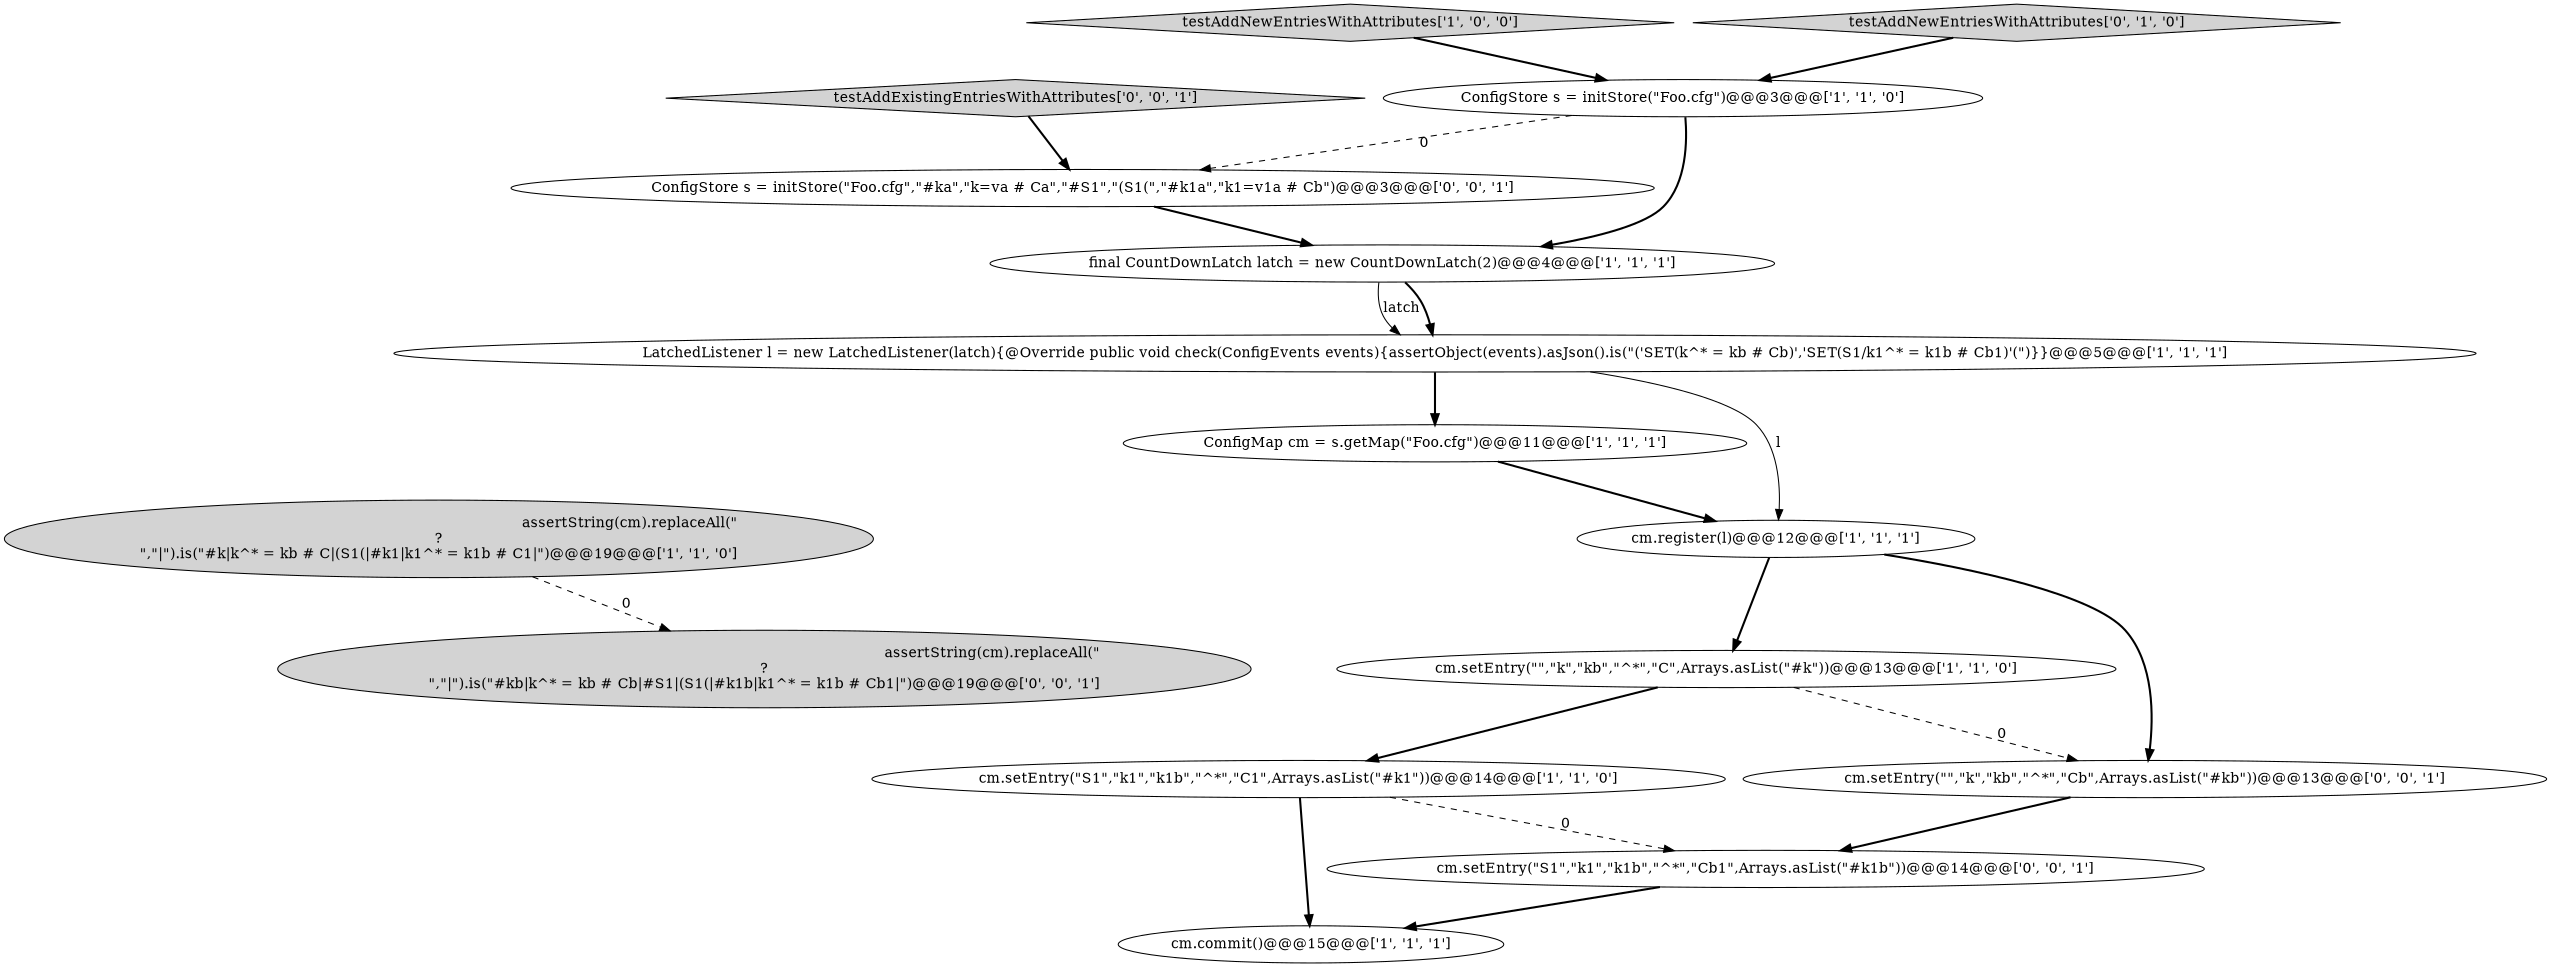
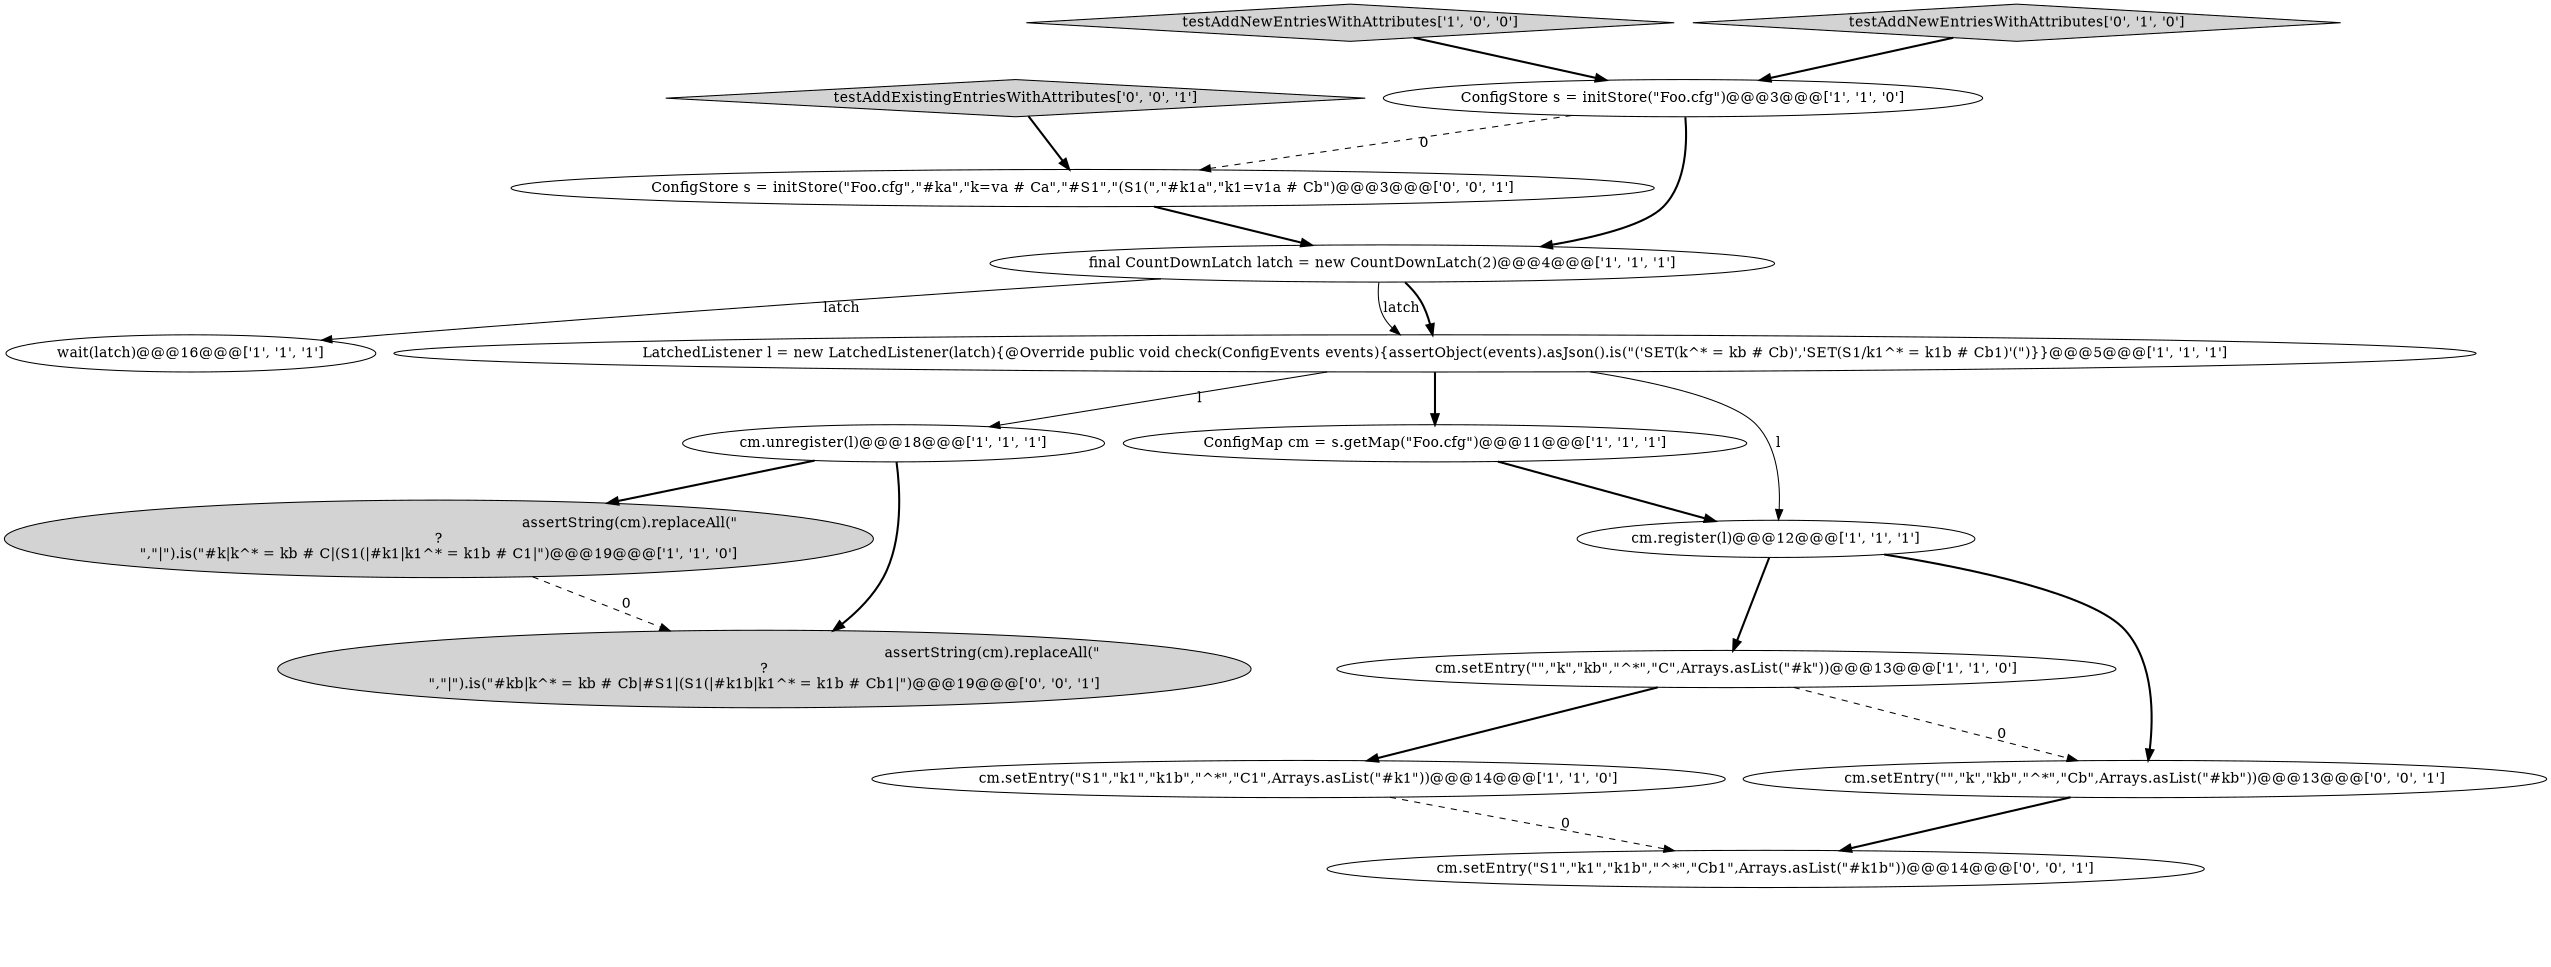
node "wait(latch)@@@16@@@['1', '1', '1']": added
node "cm.unregister(l)@@@18@@@['1', '1', '1']": added
node "cm.commit()@@@15@@@['1', '1', '1']": removed
